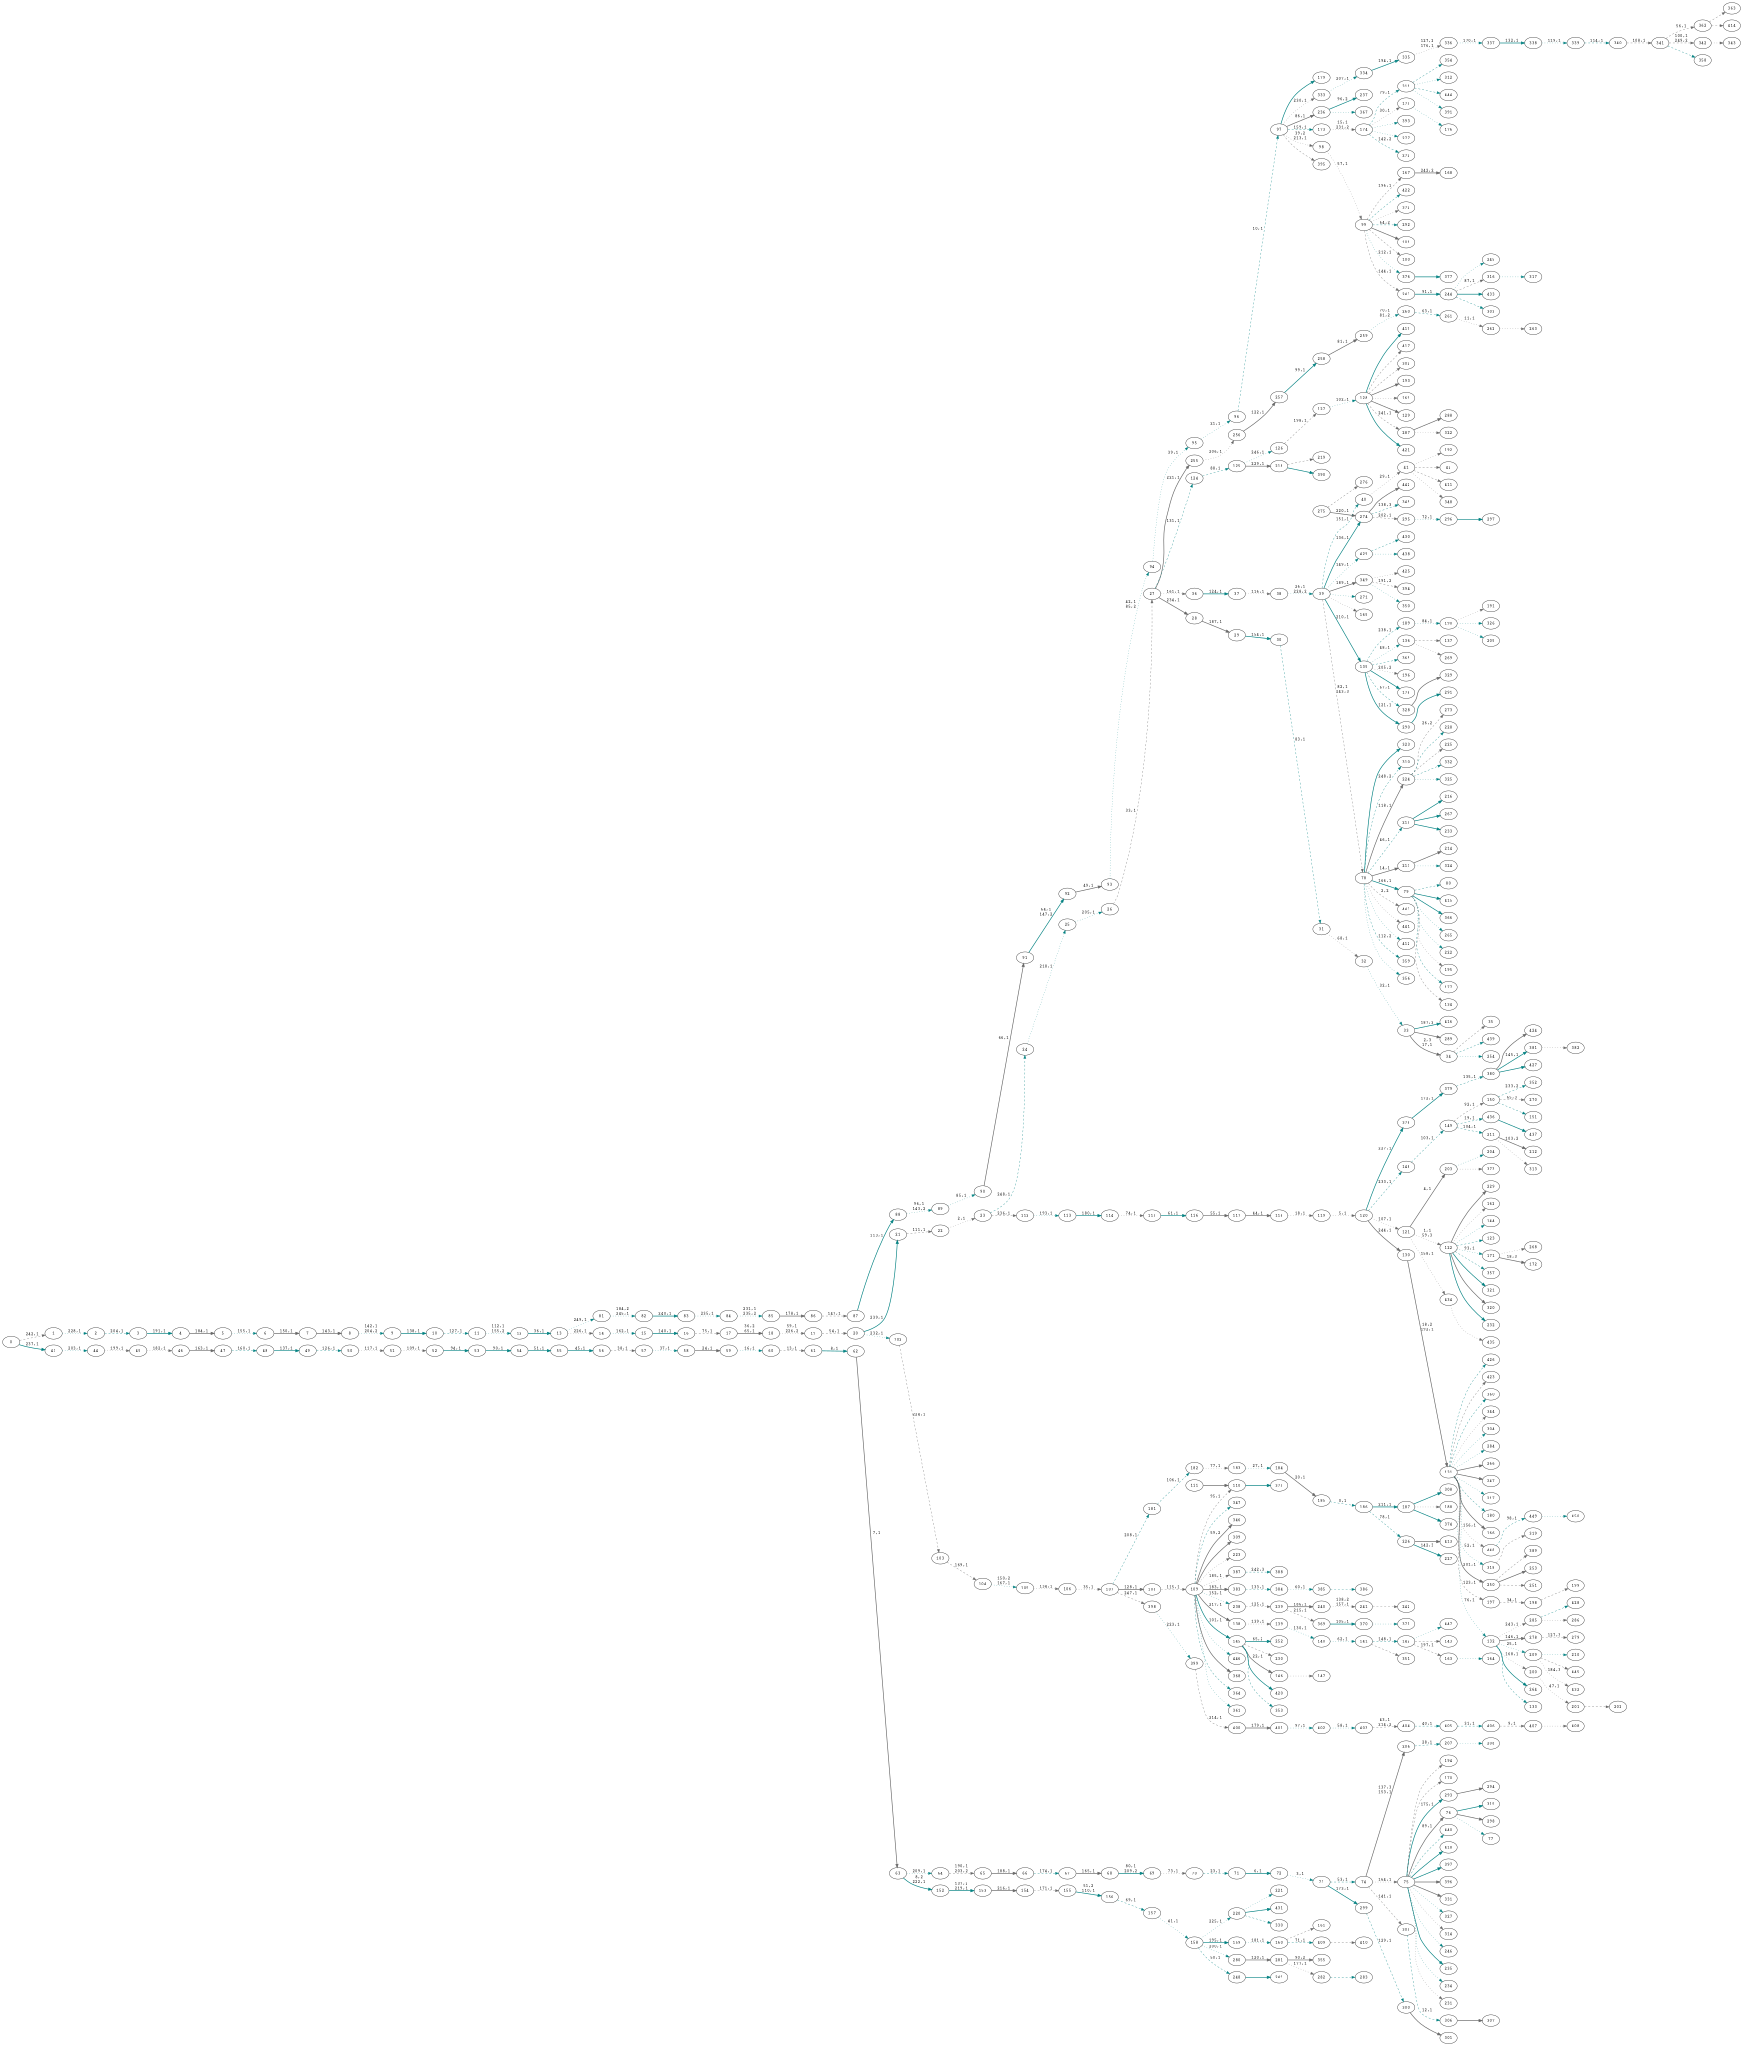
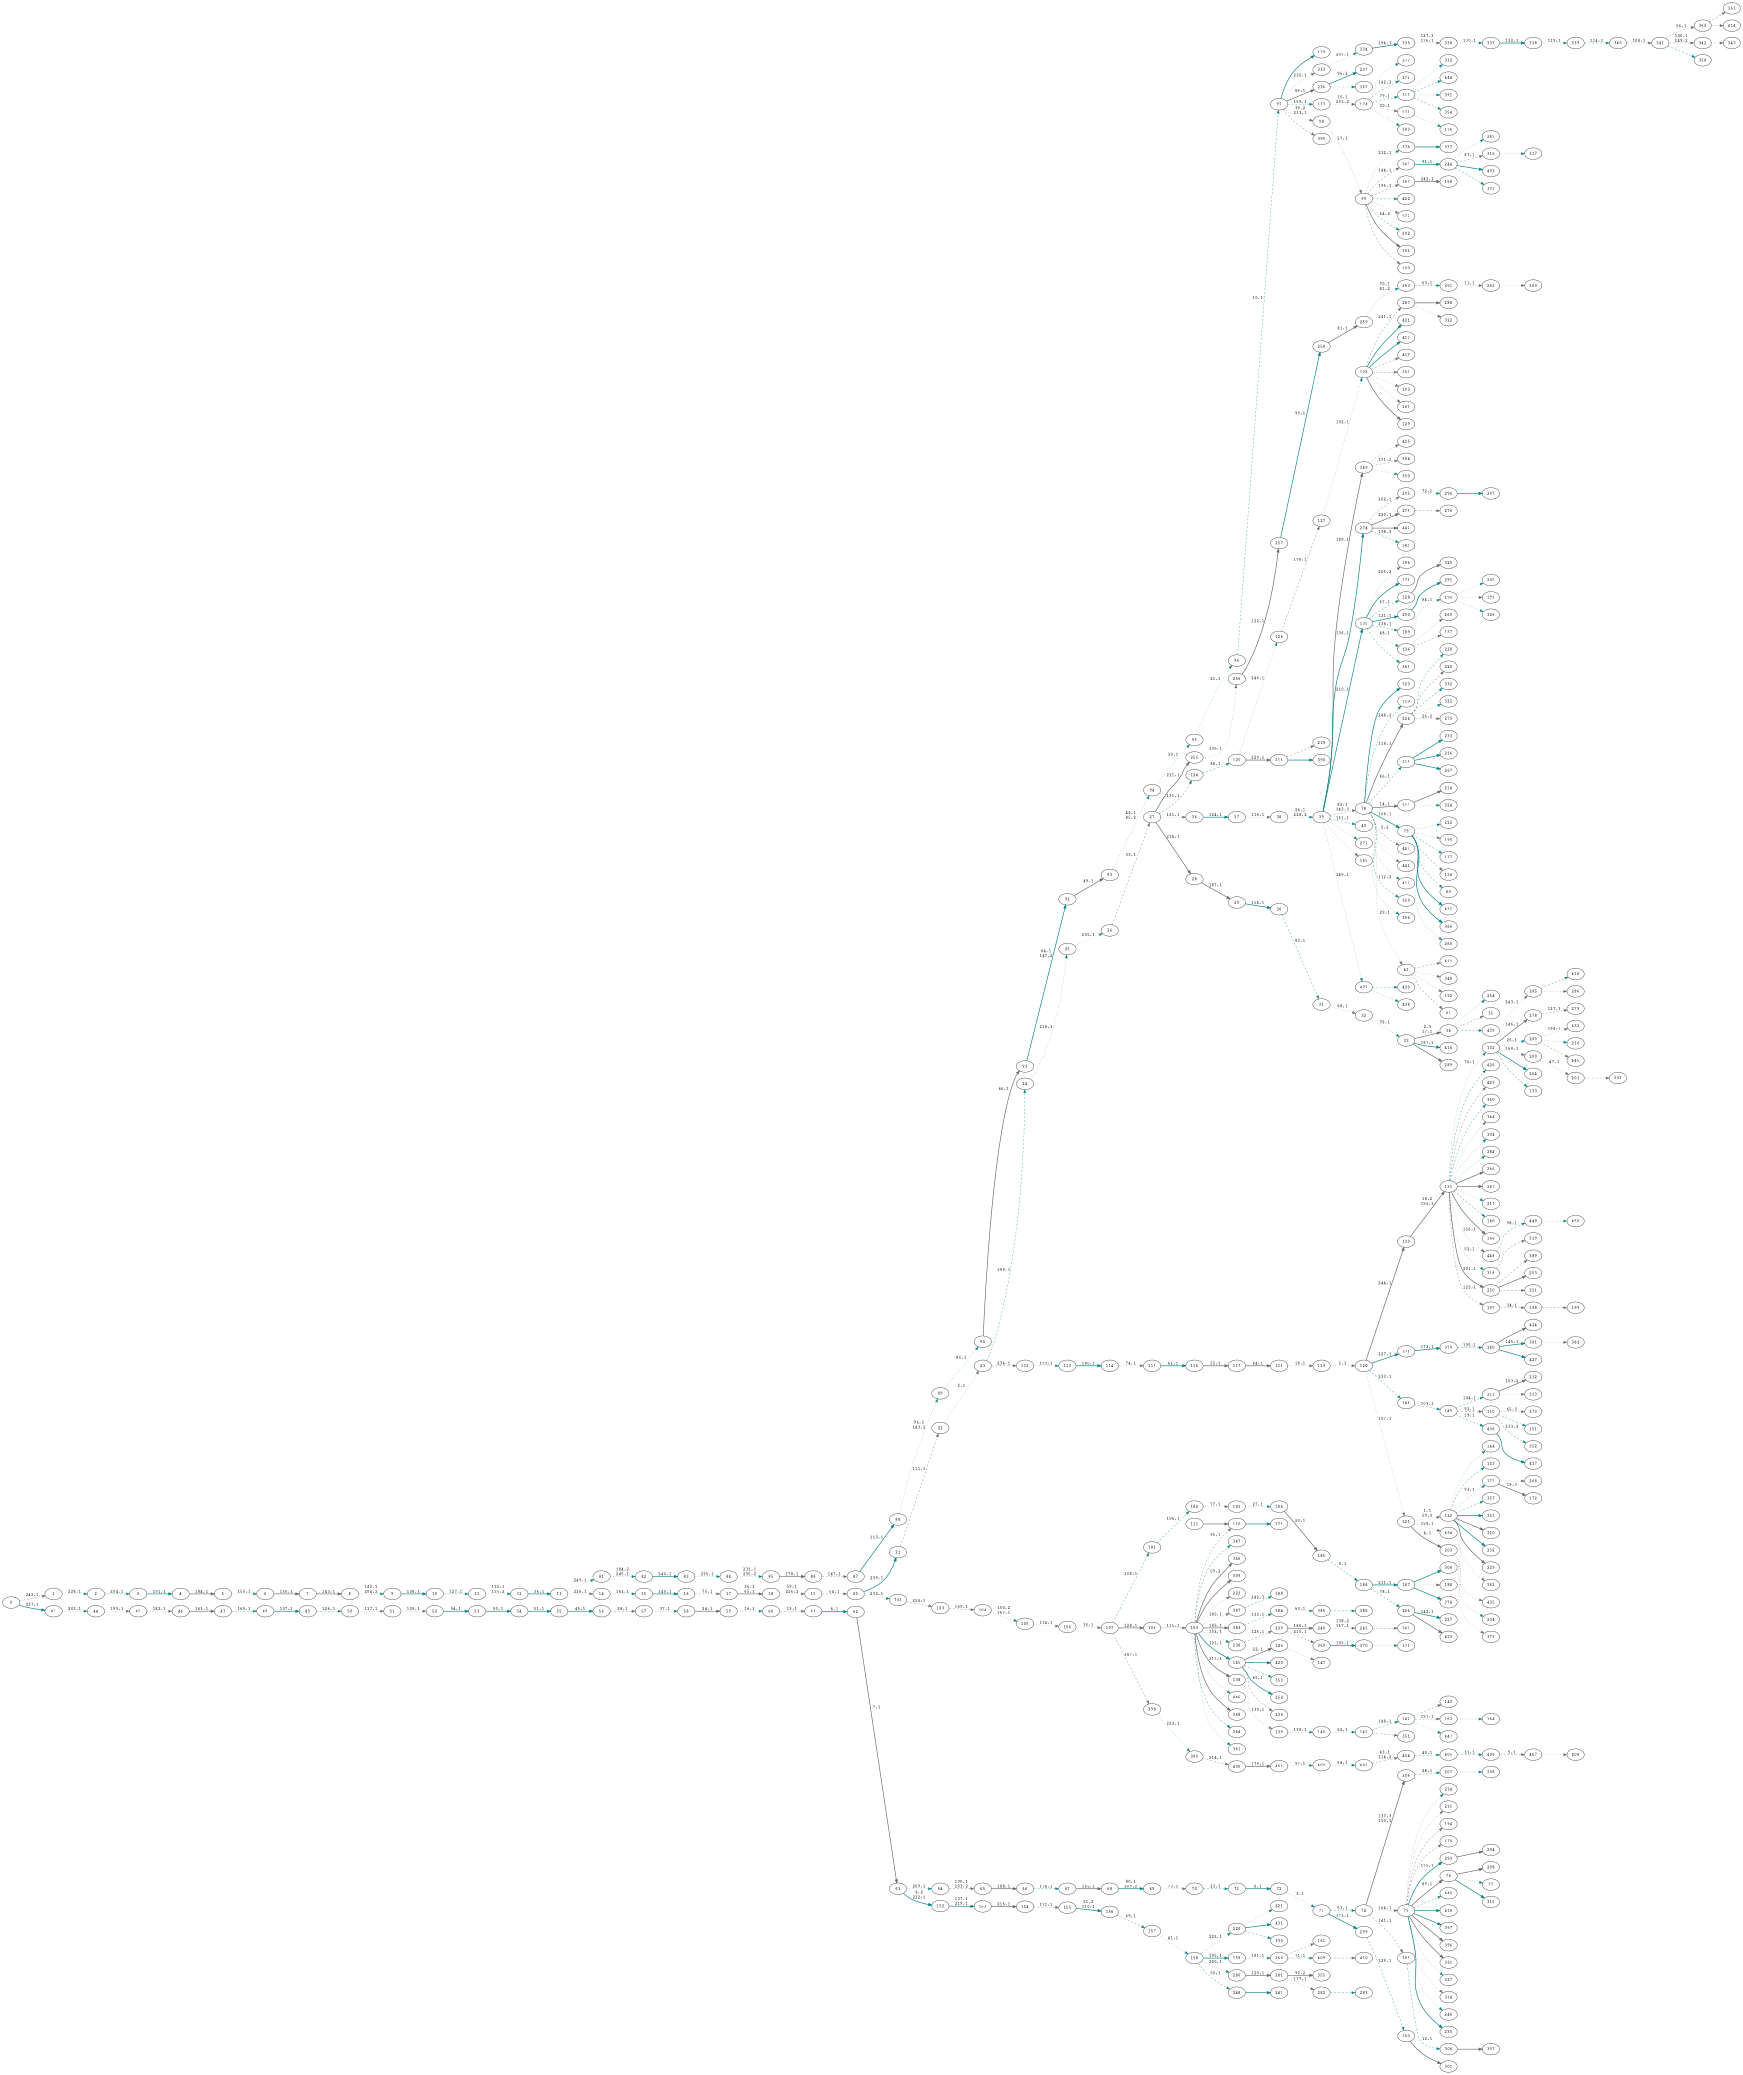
edge "128" -> "193": style bold -> dotted
edge "275" -> "274": reversed
